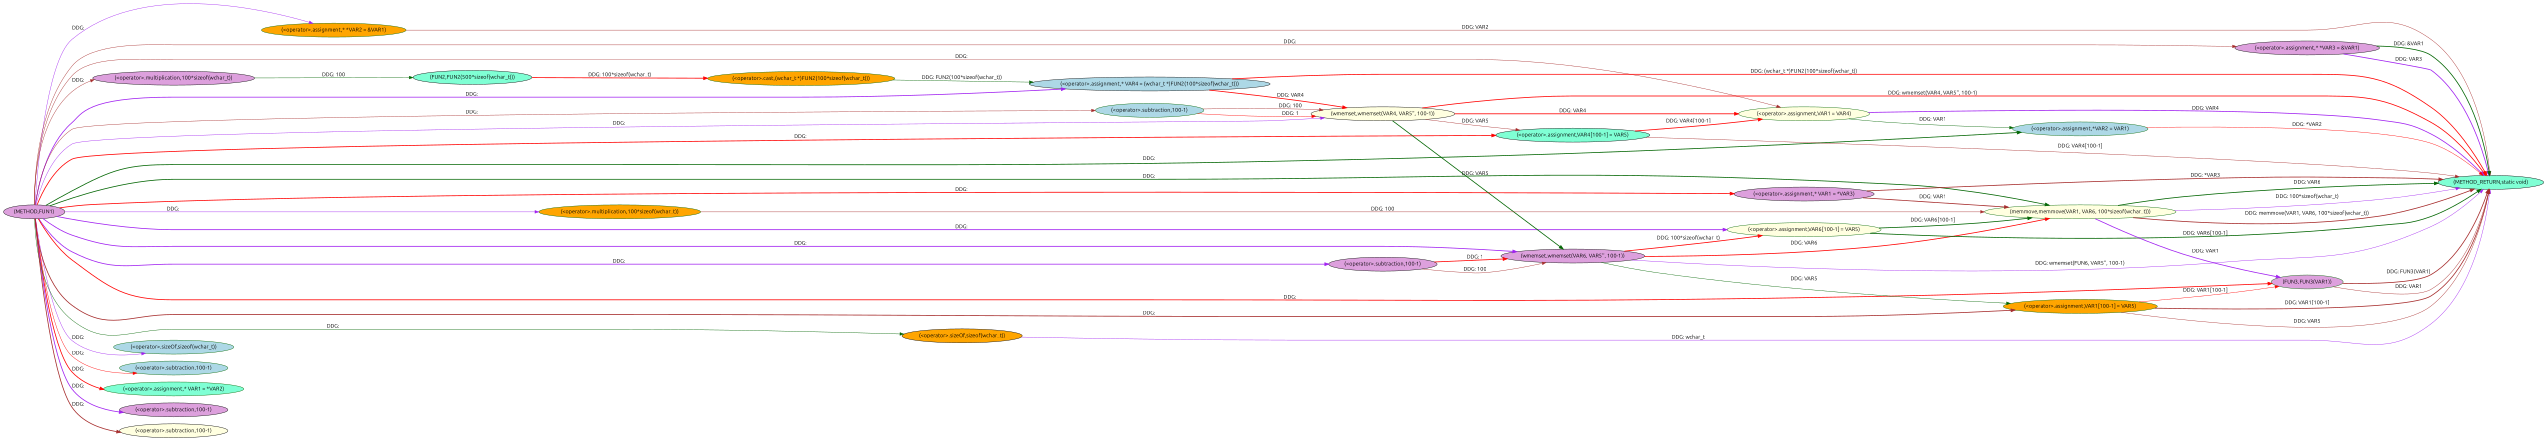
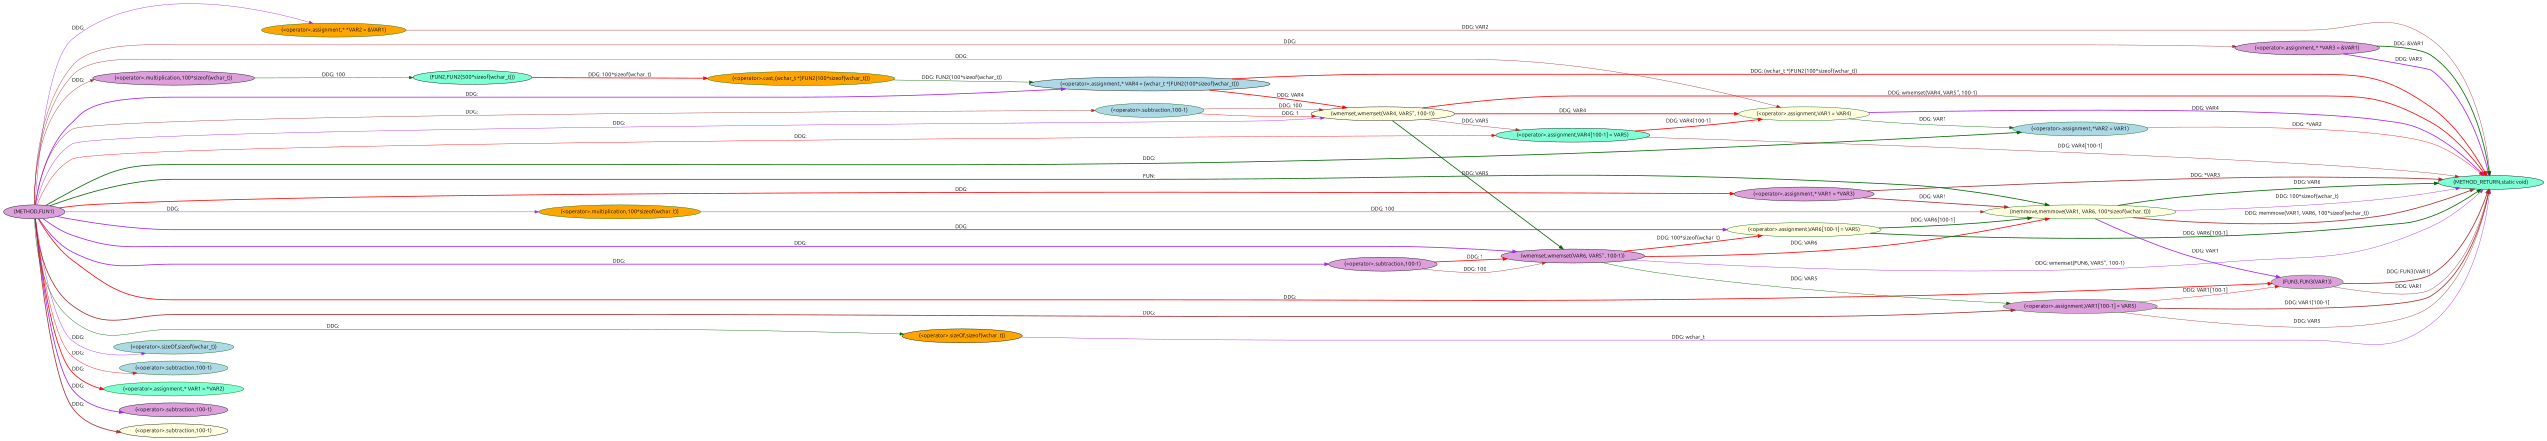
edge "(METHOD,FUN1)" -> "(<operator>.assignment,VAR4[100-1] = VAR5)": style bold -> solid
edge "(METHOD,FUN1)" -> "(memmove,memmove(VAR1, VAR6, 100*sizeof(wchar_t)))": label "DDG: " -> "FUN: "
node "(<operator>.assignment,VAR1[100-1] = VAR5)": fillcolor orange -> plum
